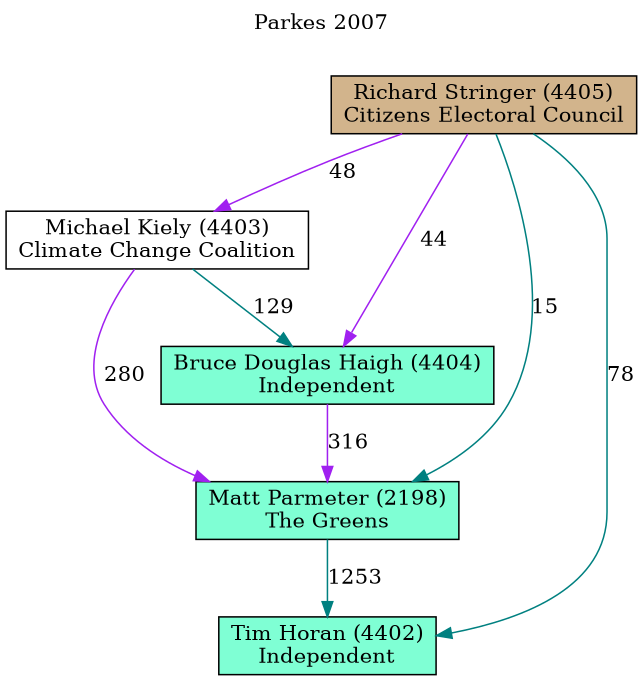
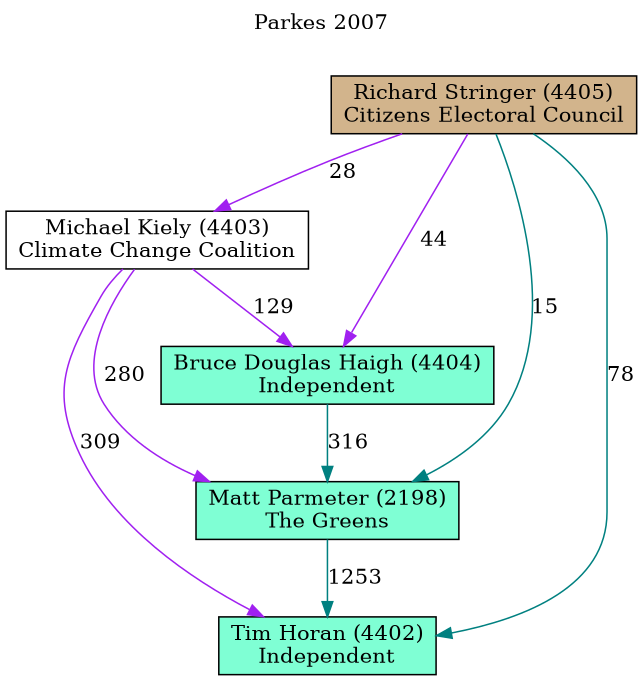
edge "Richard Stringer (4405) Citizens Electoral Council" -> "Michael Kiely (4403) Climate Change Coalition": label "48" -> "28"
edge "Michael Kiely (4403) Climate Change Coalition" -> "Bruce Douglas Haigh (4404) Independent": color teal -> purple
edge "Bruce Douglas Haigh (4404) Independent" -> "Matt Parmeter (2198) The Greens": color purple -> teal
edge "Michael Kiely (4403) Climate Change Coalition" -> "Tim Horan (4402) Independent": added, label "309"
